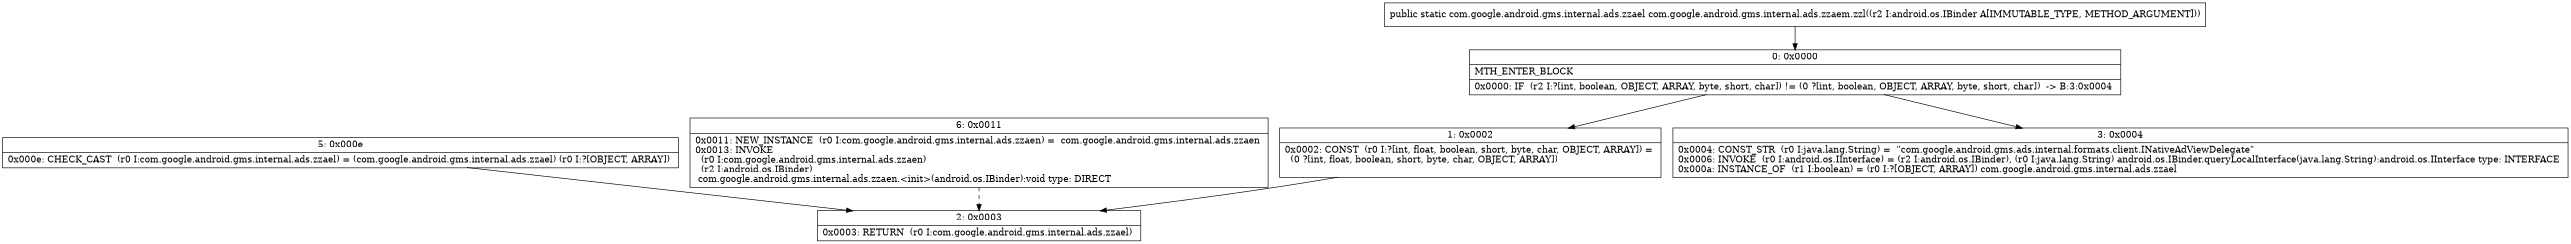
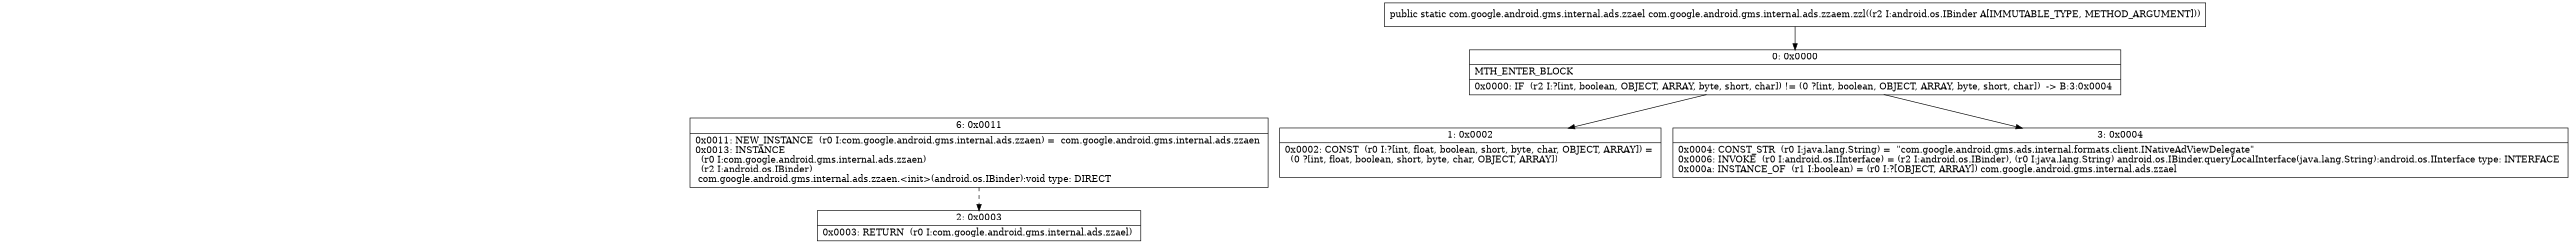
node "6: 0x0011": text "0x0013: INVOKE" -> "0x0013: INSTANCE"
node "5: 0x000e": removed
edge "1: 0x0002" -> "2: 0x0003": removed
